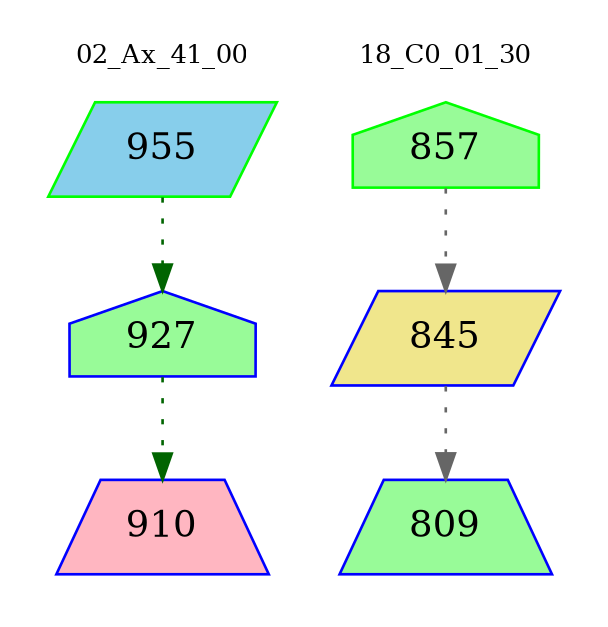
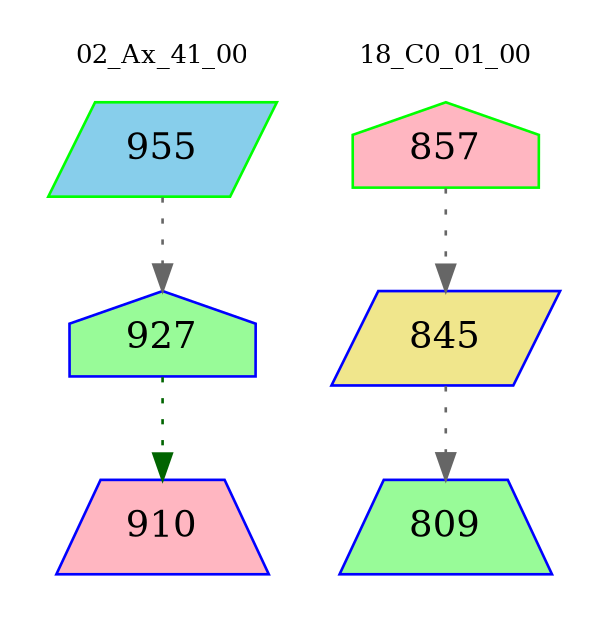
cluster "18_C0_01_30": label "18_C0_01_30" -> "18_C0_01_00"
node "857": fillcolor palegreen -> lightpink
edge "955" -> "927": color darkgreen -> gray40
